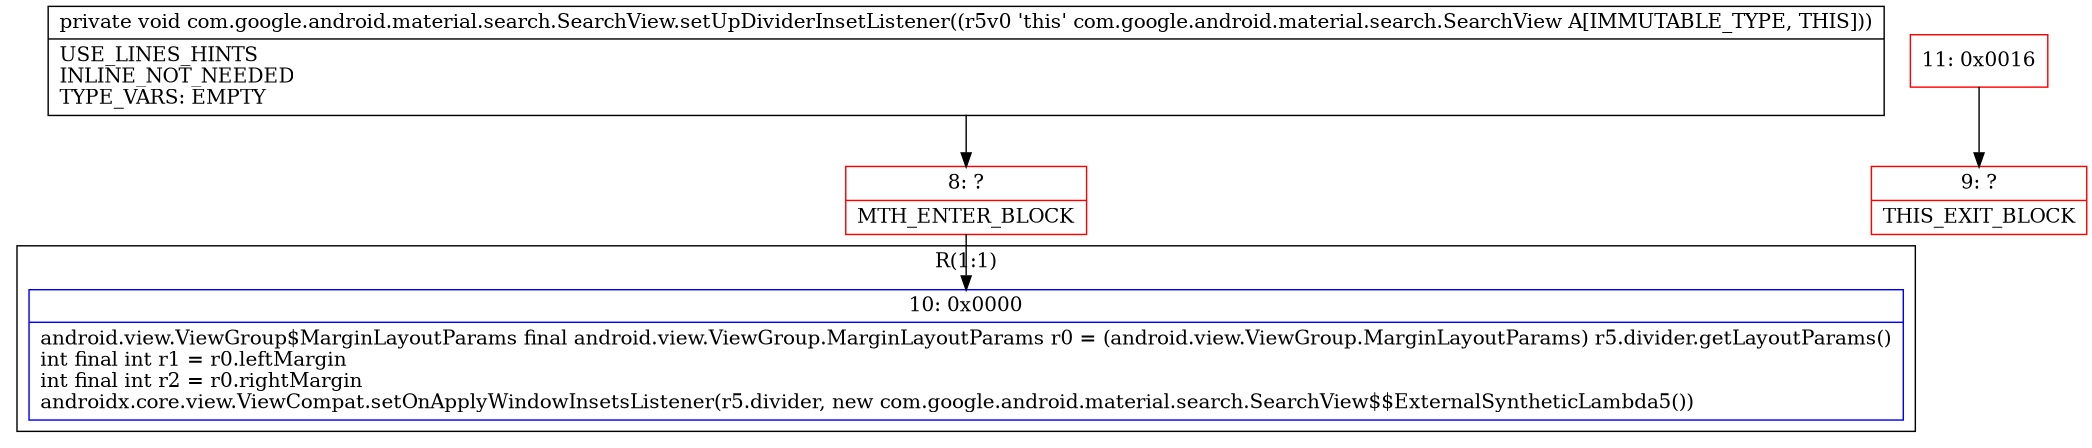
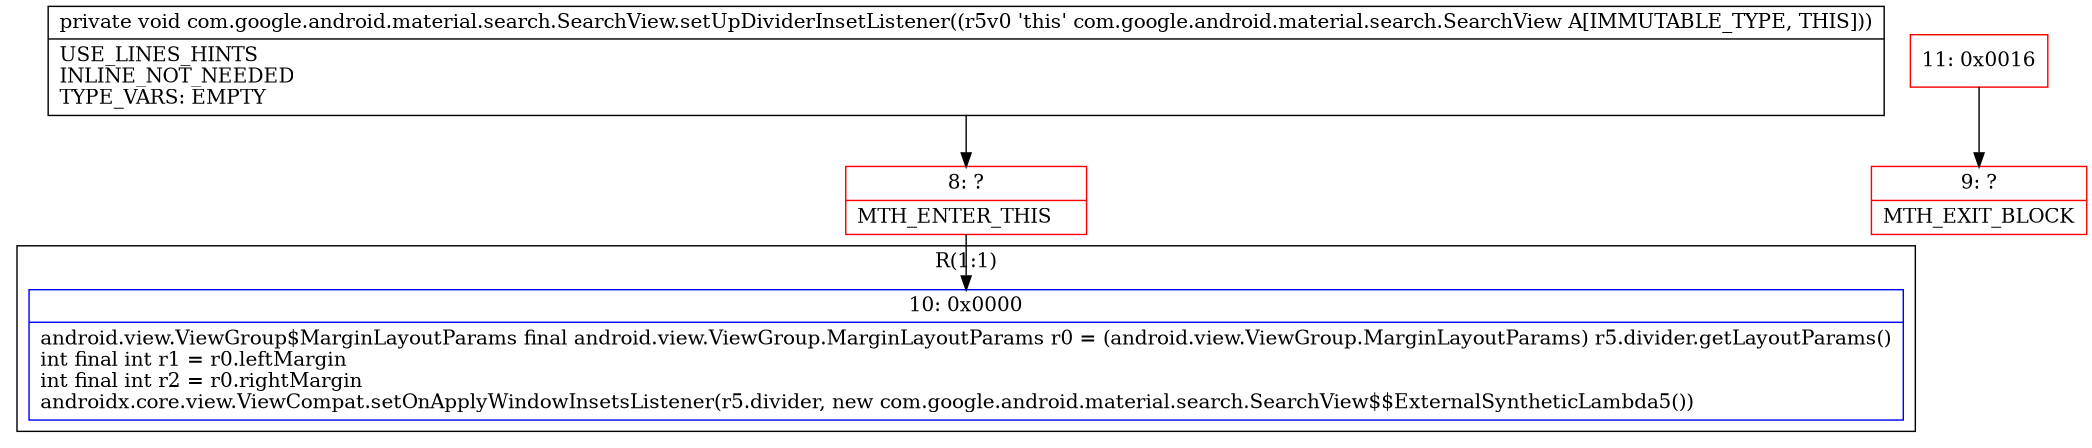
node "8: ?": text "MTH_ENTER_BLOCK" -> "MTH_ENTER_THIS"
node "9: ?": text "THIS_EXIT_BLOCK" -> "MTH_EXIT_BLOCK"
